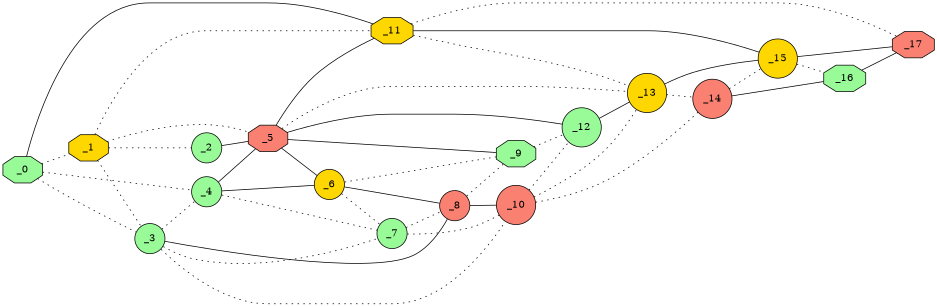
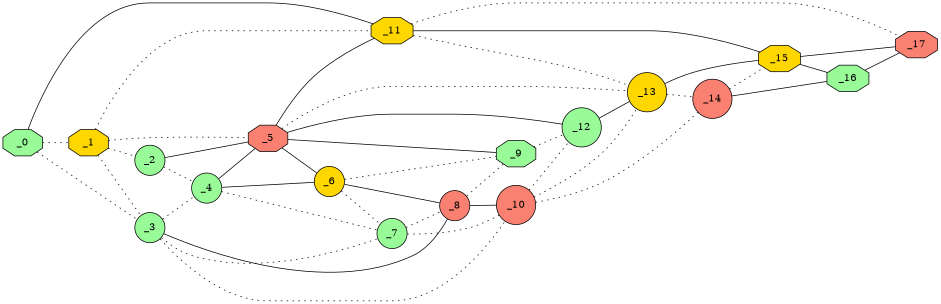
node "_15": shape circle -> octagon
edge "_15" -- "_16": style dotted -> solid
edge "_0" -- "_4": now "_2" -- "_4"
